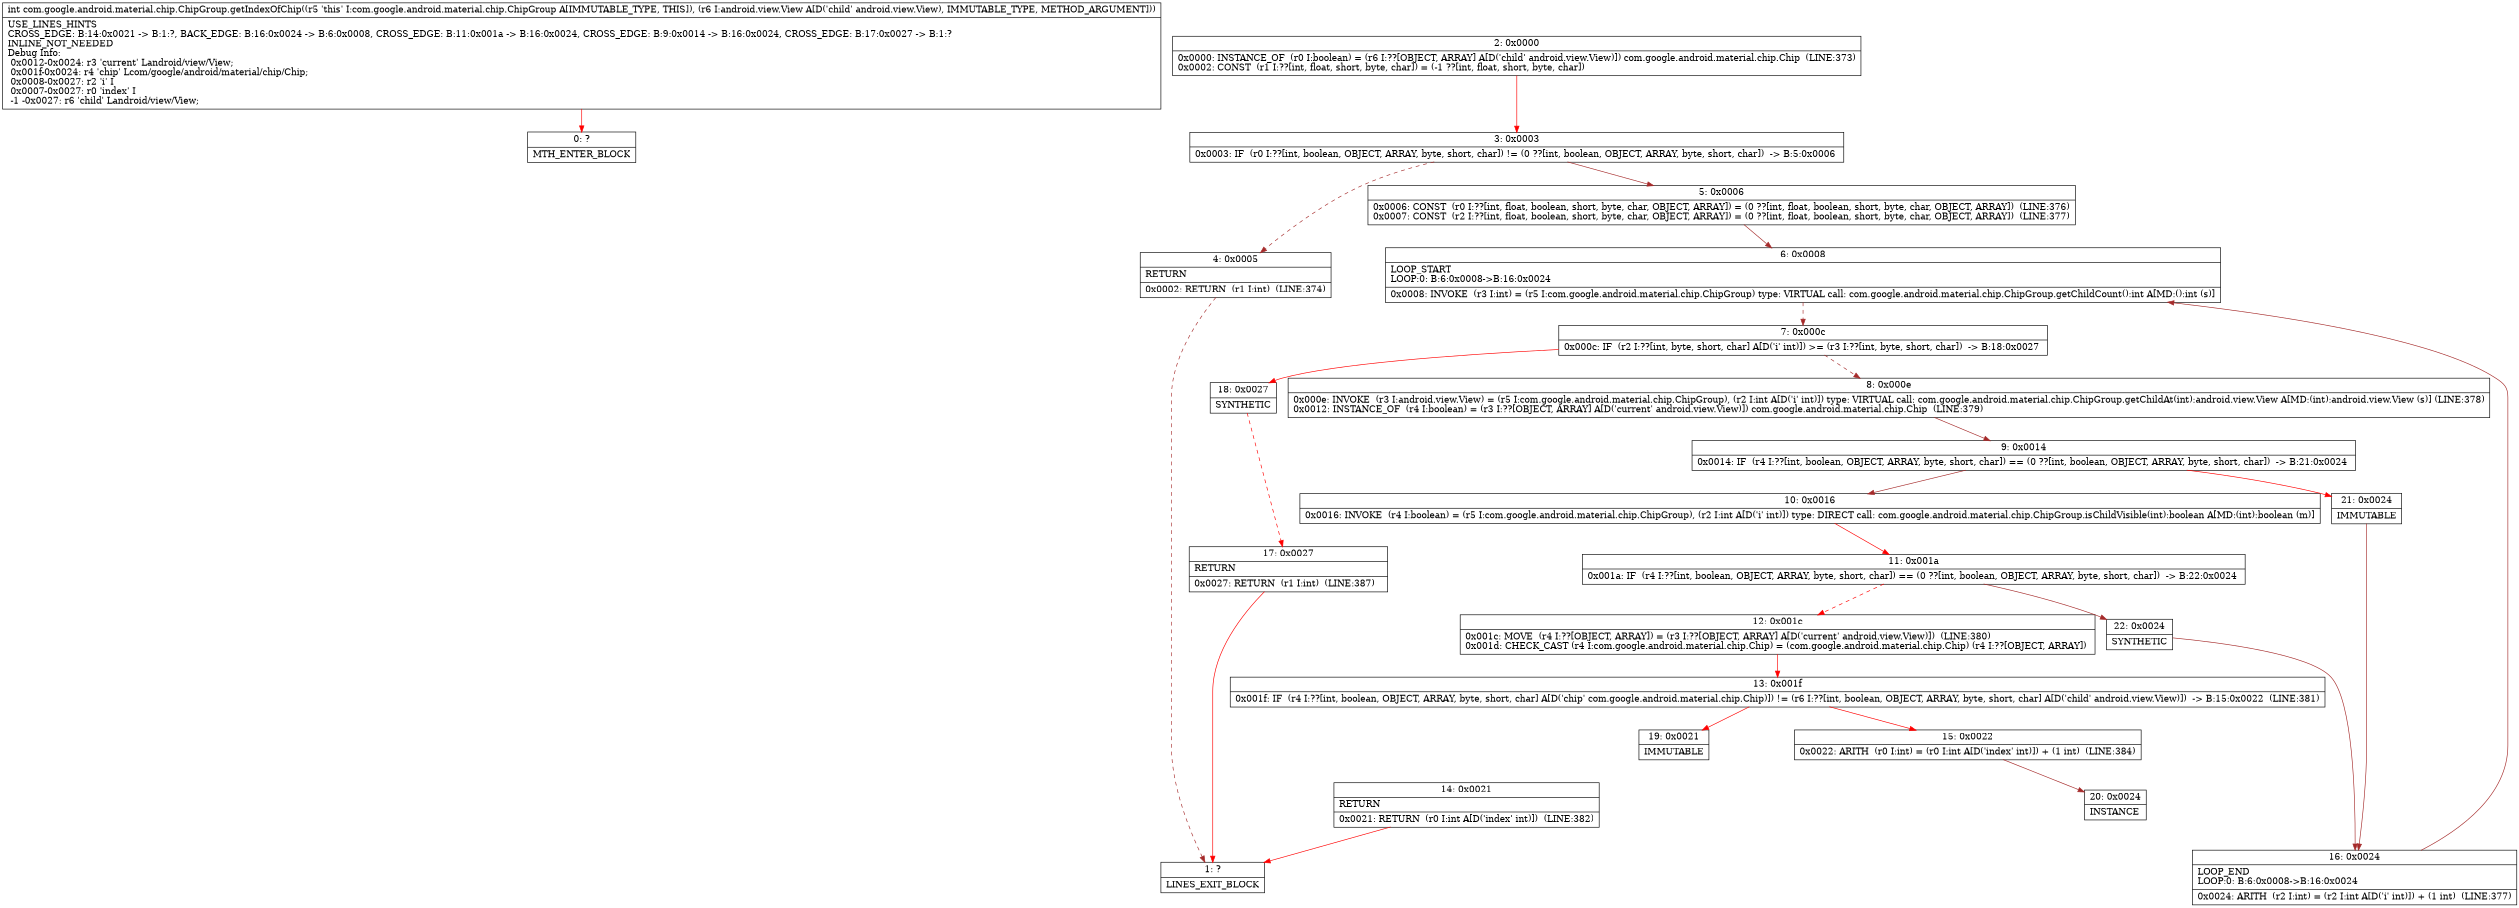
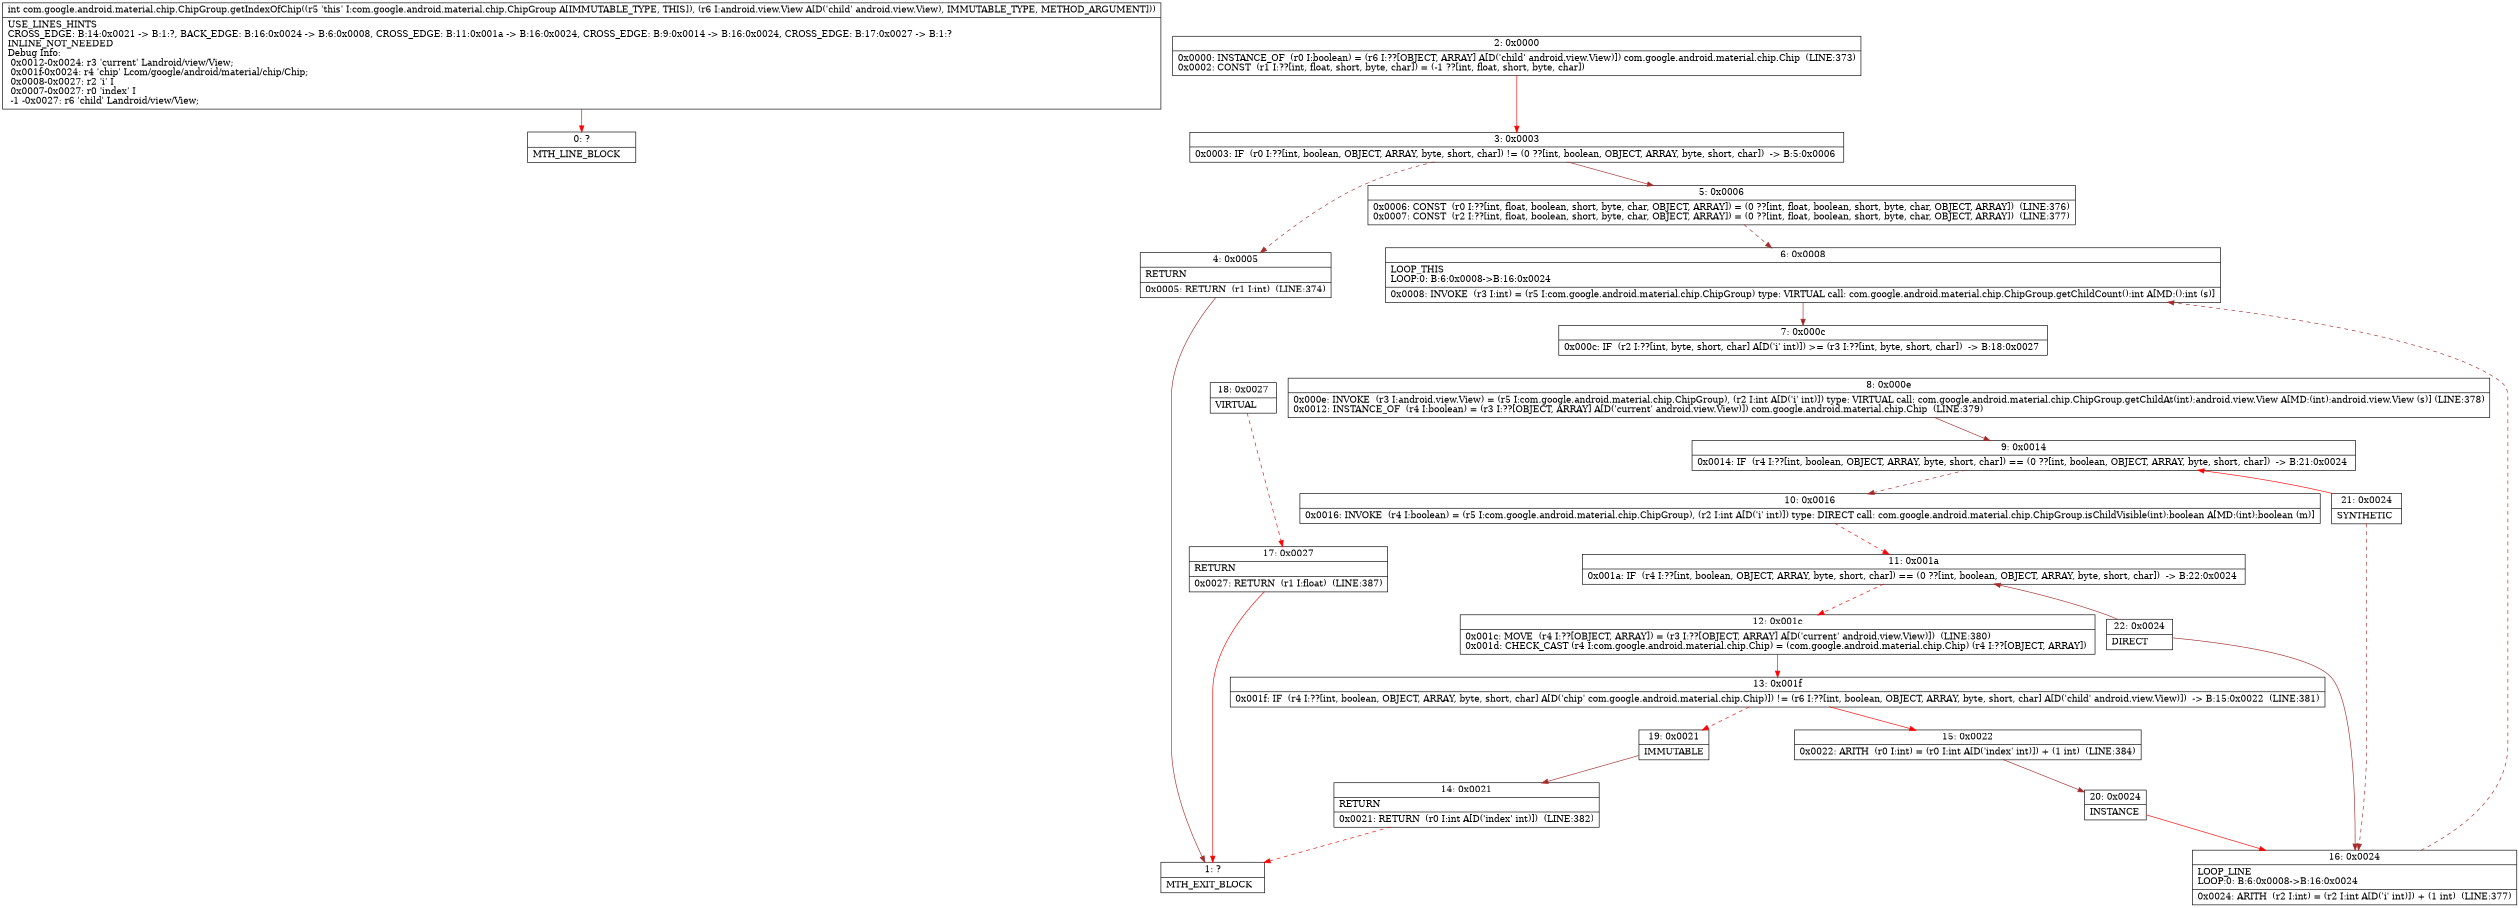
node "0: ?": text "MTH_ENTER_BLOCK" -> "MTH_LINE_BLOCK"
edge "5: 0x0006" -> "6: 0x0008": style solid -> dashed
node "6: 0x0008": text "LOOP_START" -> "LOOP_THIS"
node "4: 0x0005": text "0x0002: RETURN  (r1 I:int)  (LINE:374)" -> "0x0005: RETURN  (r1 I:int)  (LINE:374)"
edge "6: 0x0008" -> "7: 0x000c": style dashed -> solid
edge "7: 0x000c" -> "18: 0x0027": removed
edge "7: 0x000c" -> "8: 0x000e": removed
node "18: 0x0027": text "SYNTHETIC" -> "VIRTUAL"
edge "16: 0x0024" -> "6: 0x0008": style solid -> dashed
edge "9: 0x0014" -> "21: 0x0024": reversed
edge "9: 0x0014" -> "10: 0x0016": style solid -> dashed
node "21: 0x0024": text "IMMUTABLE" -> "SYNTHETIC"
edge "10: 0x0016" -> "11: 0x001a": style solid -> dashed
edge "4: 0x0005" -> "1: ?": style dashed -> solid
node "17: 0x0027": text "0x0027: RETURN  (r1 I:int)  (LINE:387)" -> "0x0027: RETURN  (r1 I:float)  (LINE:387)"
edge "11: 0x001a" -> "22: 0x0024": reversed
node "22: 0x0024": text "SYNTHETIC" -> "DIRECT"
edge "21: 0x0024" -> "16: 0x0024": style solid -> dashed
edge "13: 0x001f" -> "19: 0x0021": style solid -> dashed
edge "19: 0x0021" -> "14: 0x0021": added
edge "20: 0x0024" -> "16: 0x0024": added
edge "14: 0x0021" -> "1: ?": style solid -> dashed
node "16: 0x0024": text "LOOP_END" -> "LOOP_LINE"
node "1: ?": text "LINES_EXIT_BLOCK" -> "MTH_EXIT_BLOCK"
